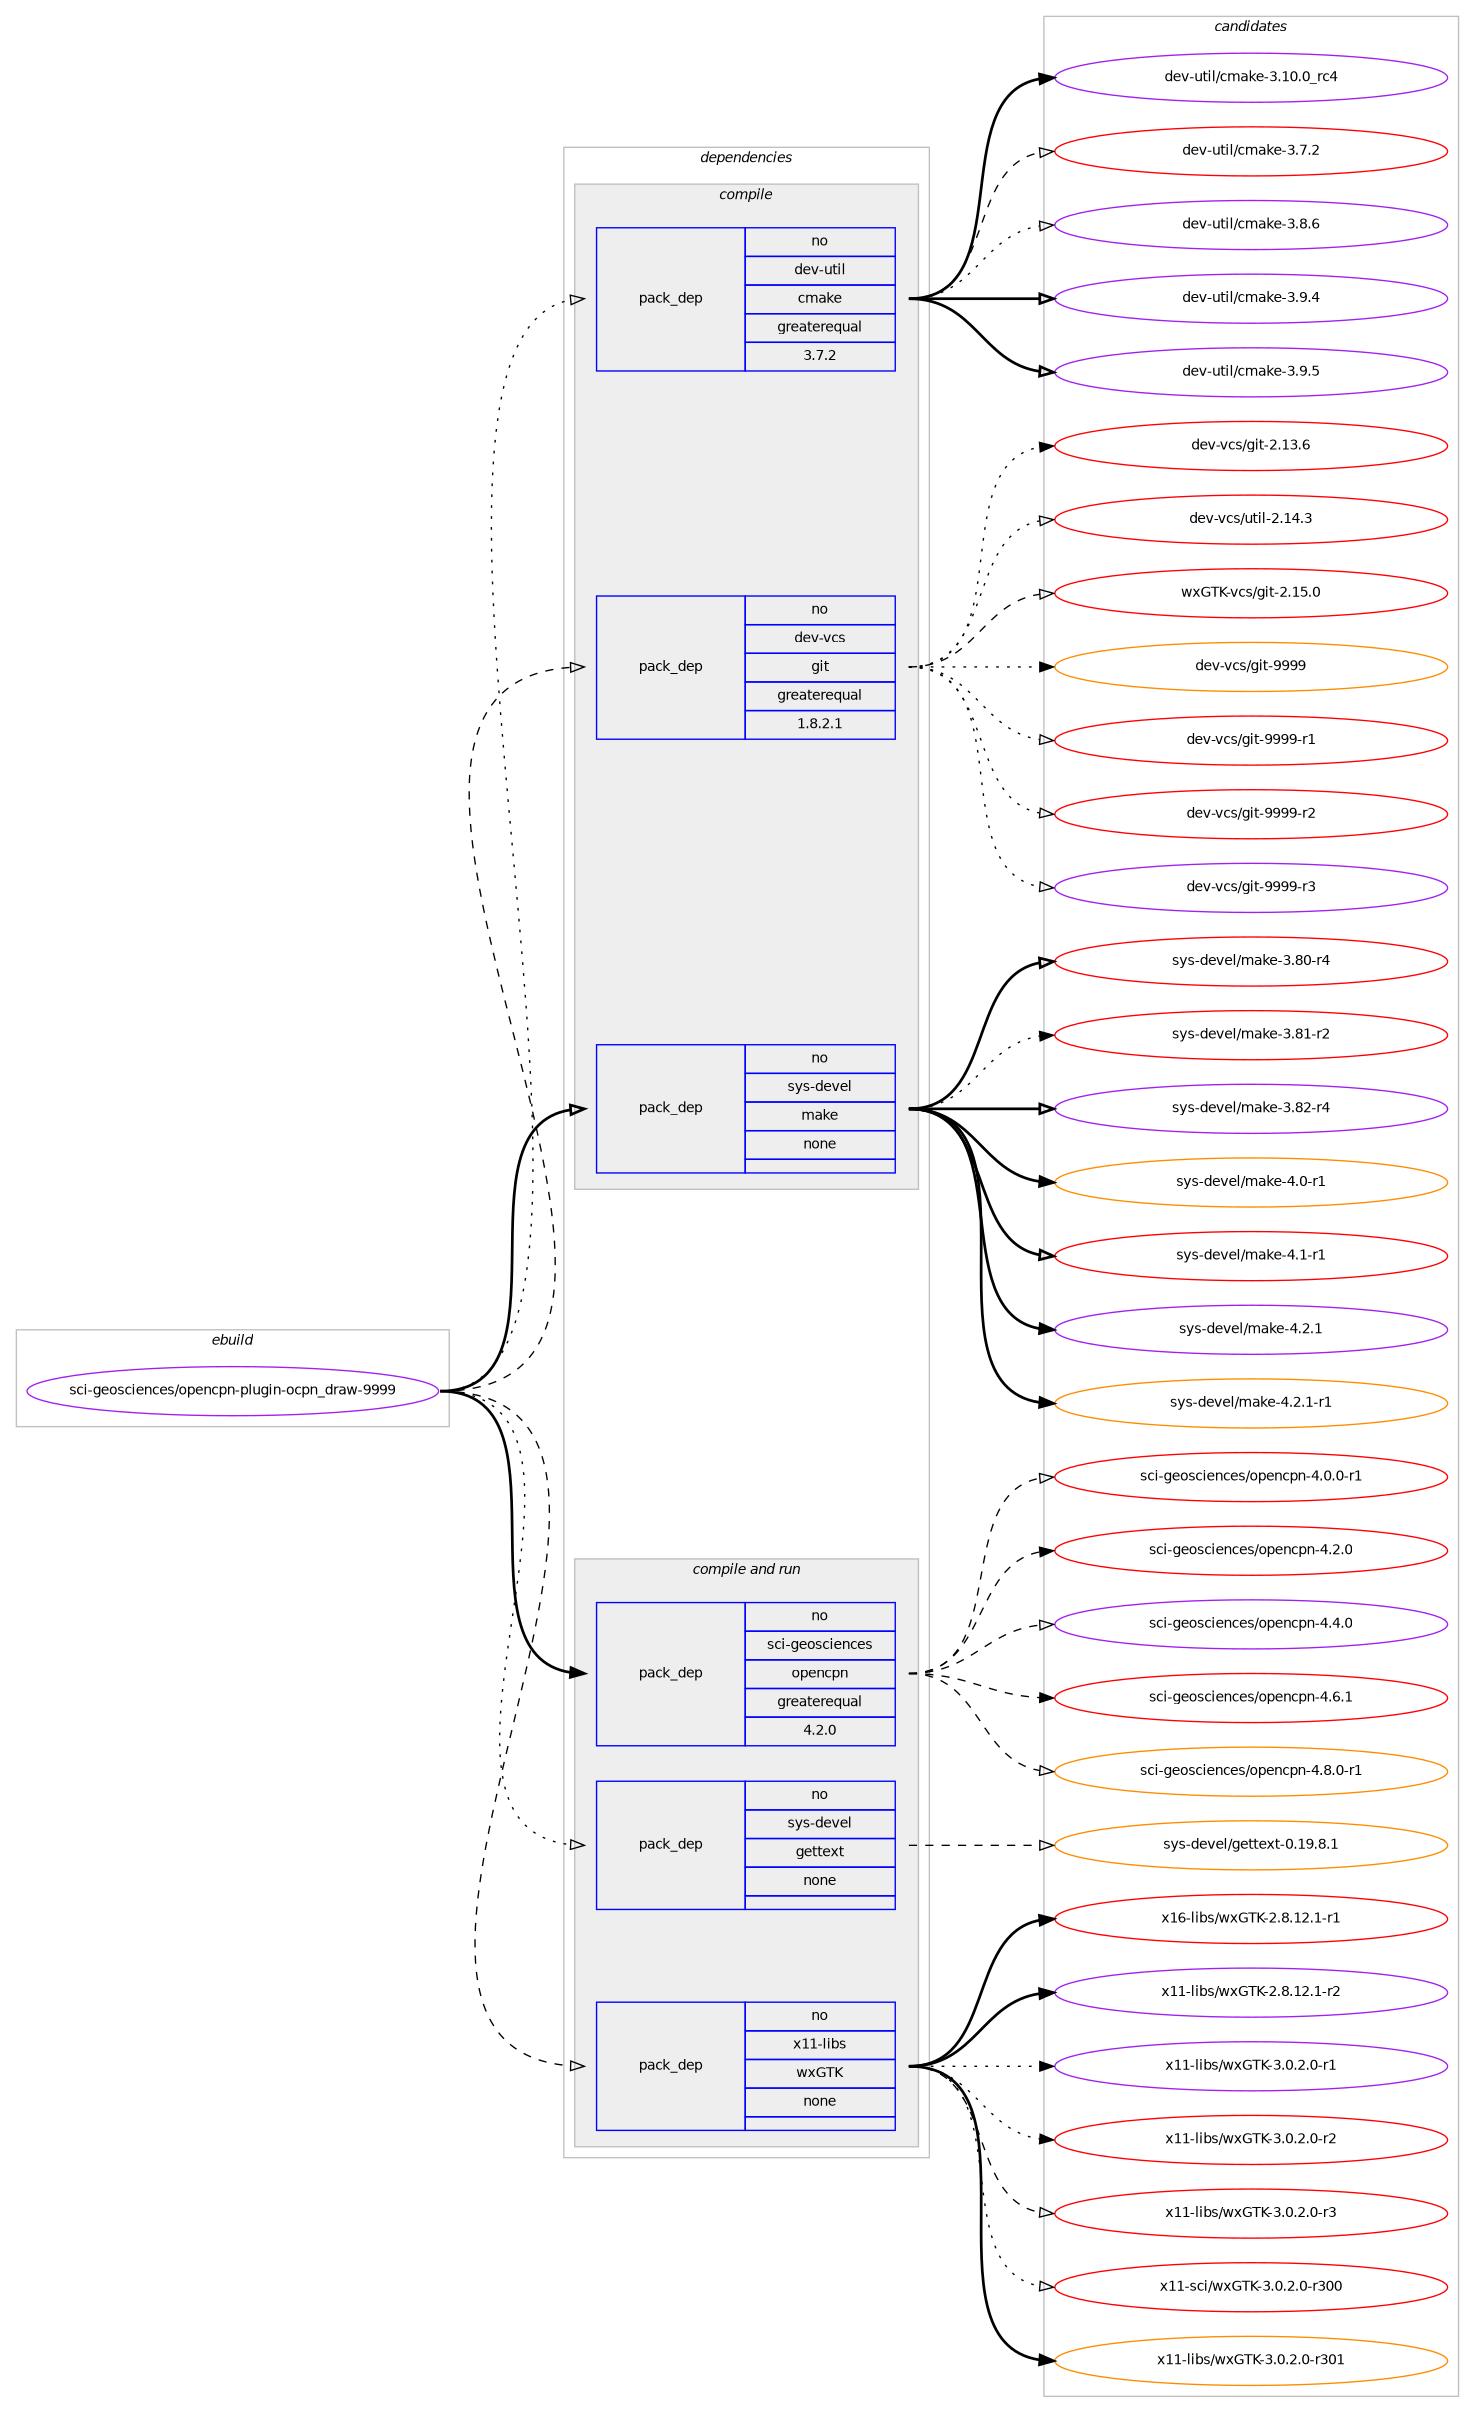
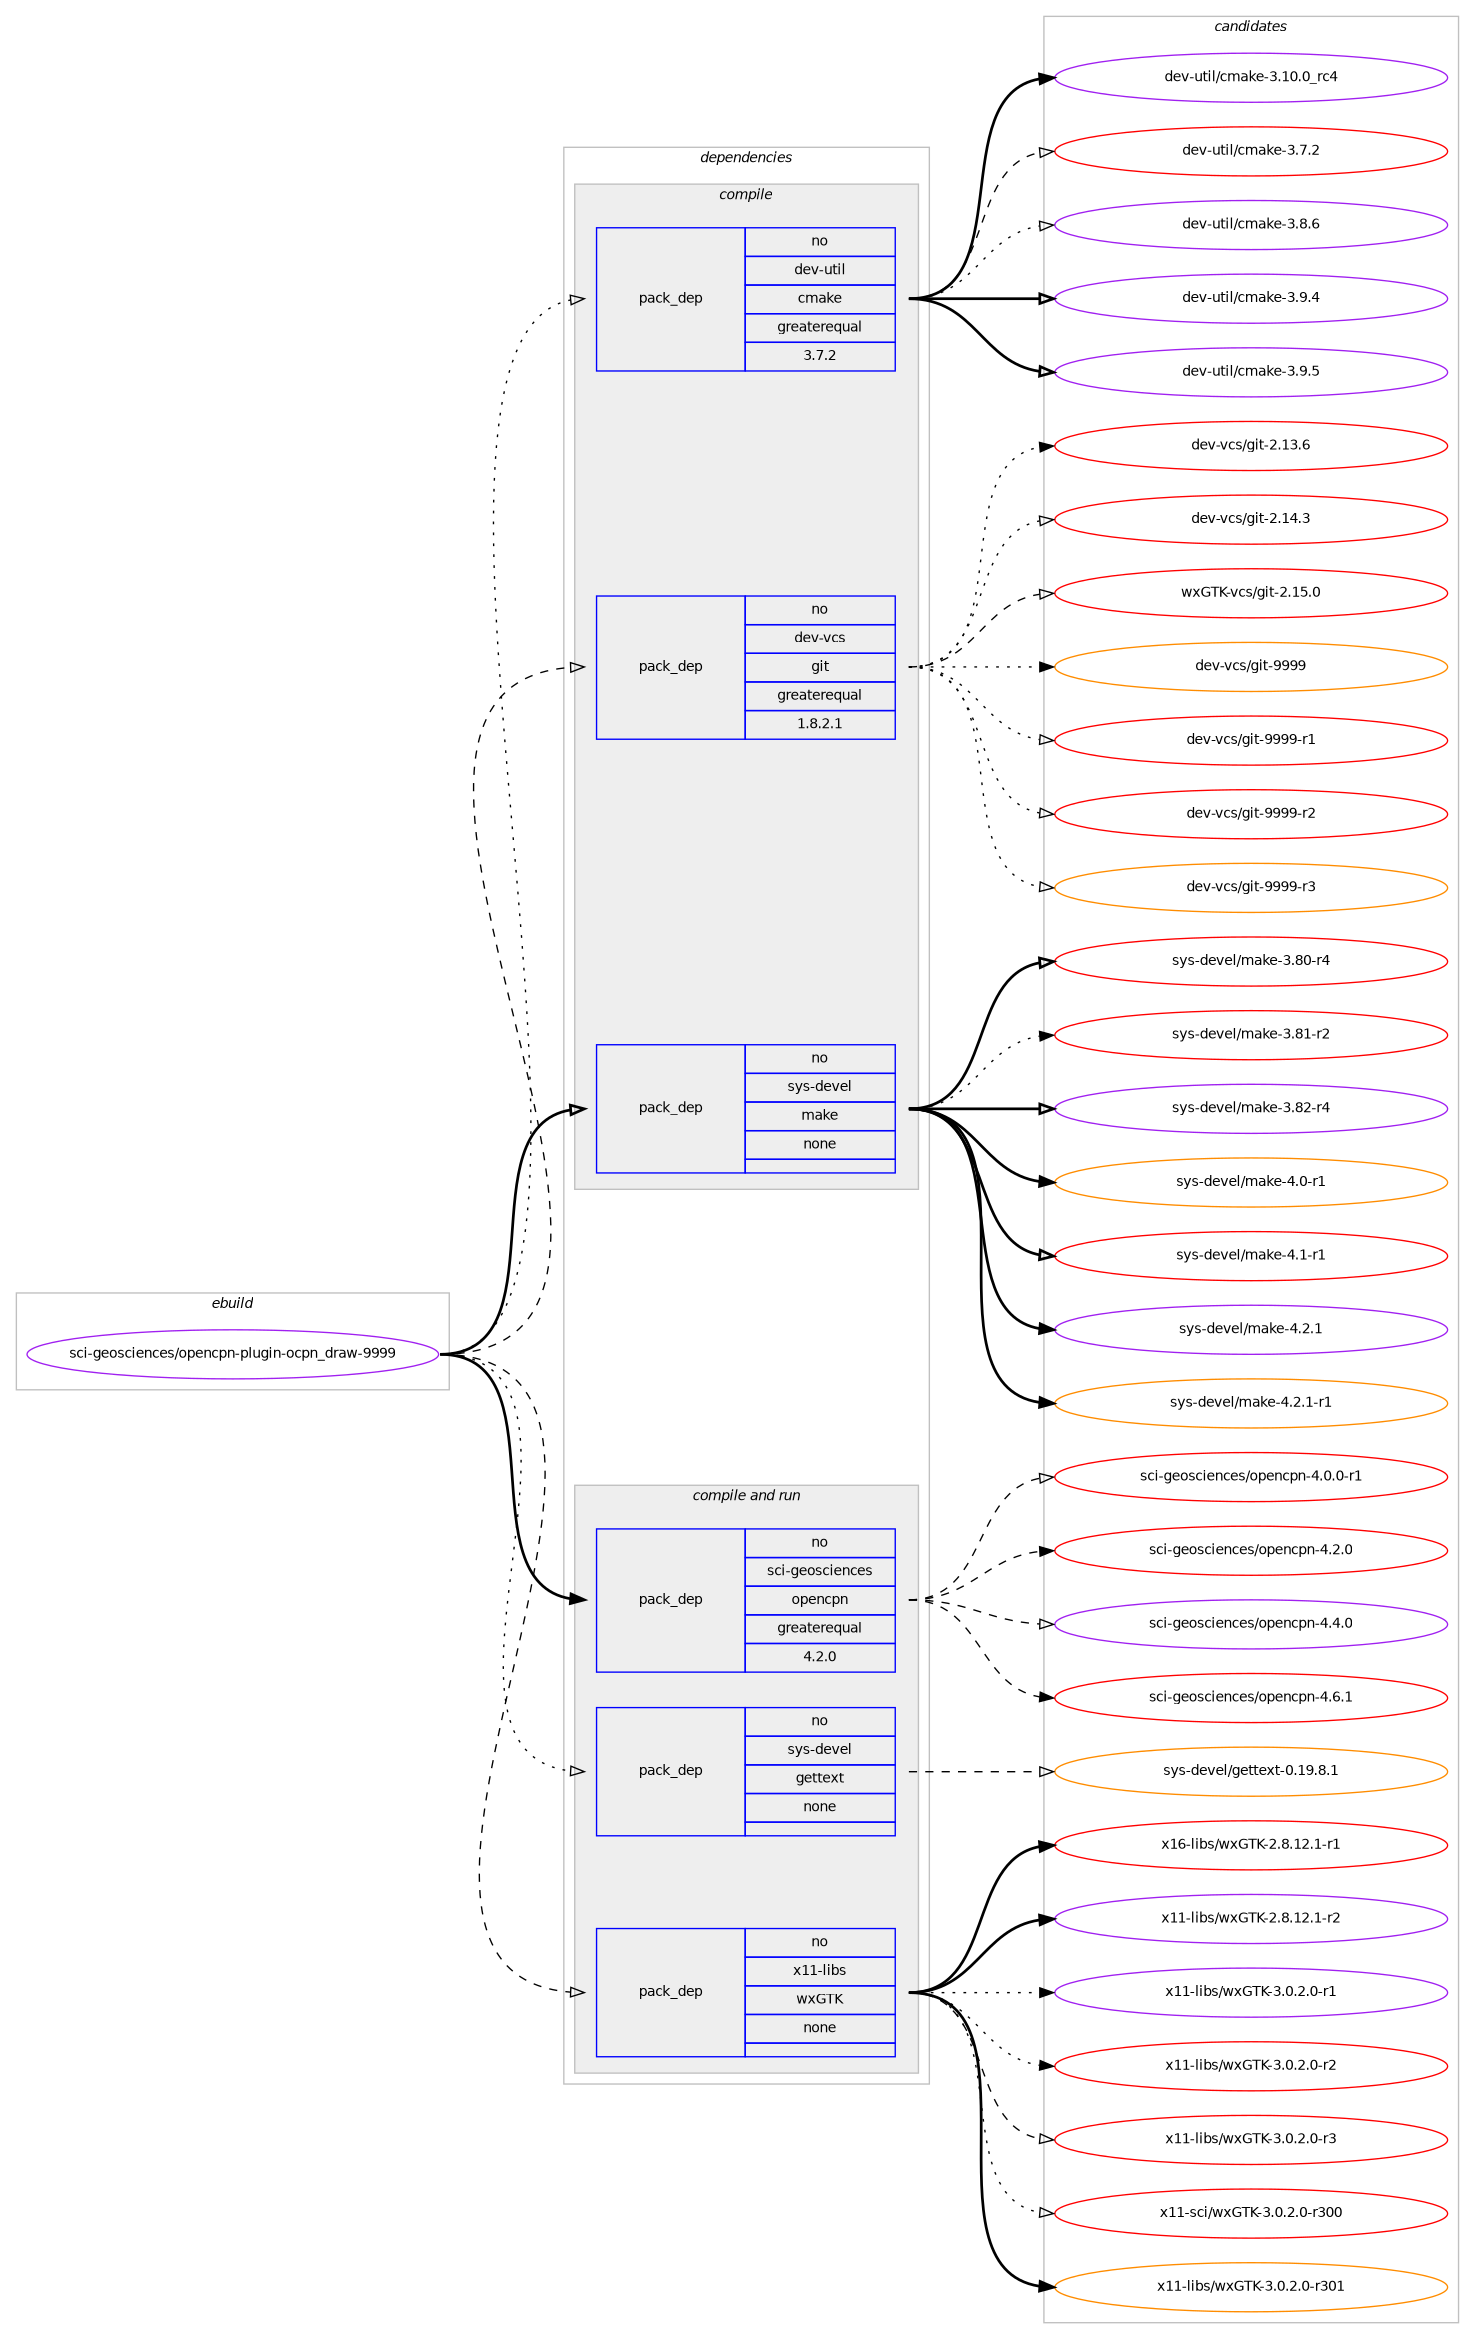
node "dev-vcs/util-2.14.3": label "dev-vcs/util-2.14.3" -> "dev-vcs/git-2.14.3"
node "dev-vcs/git-9999-r3": color purple -> darkorange
node "sci-geosciences/opencpn-4.8.0-r1": removed
